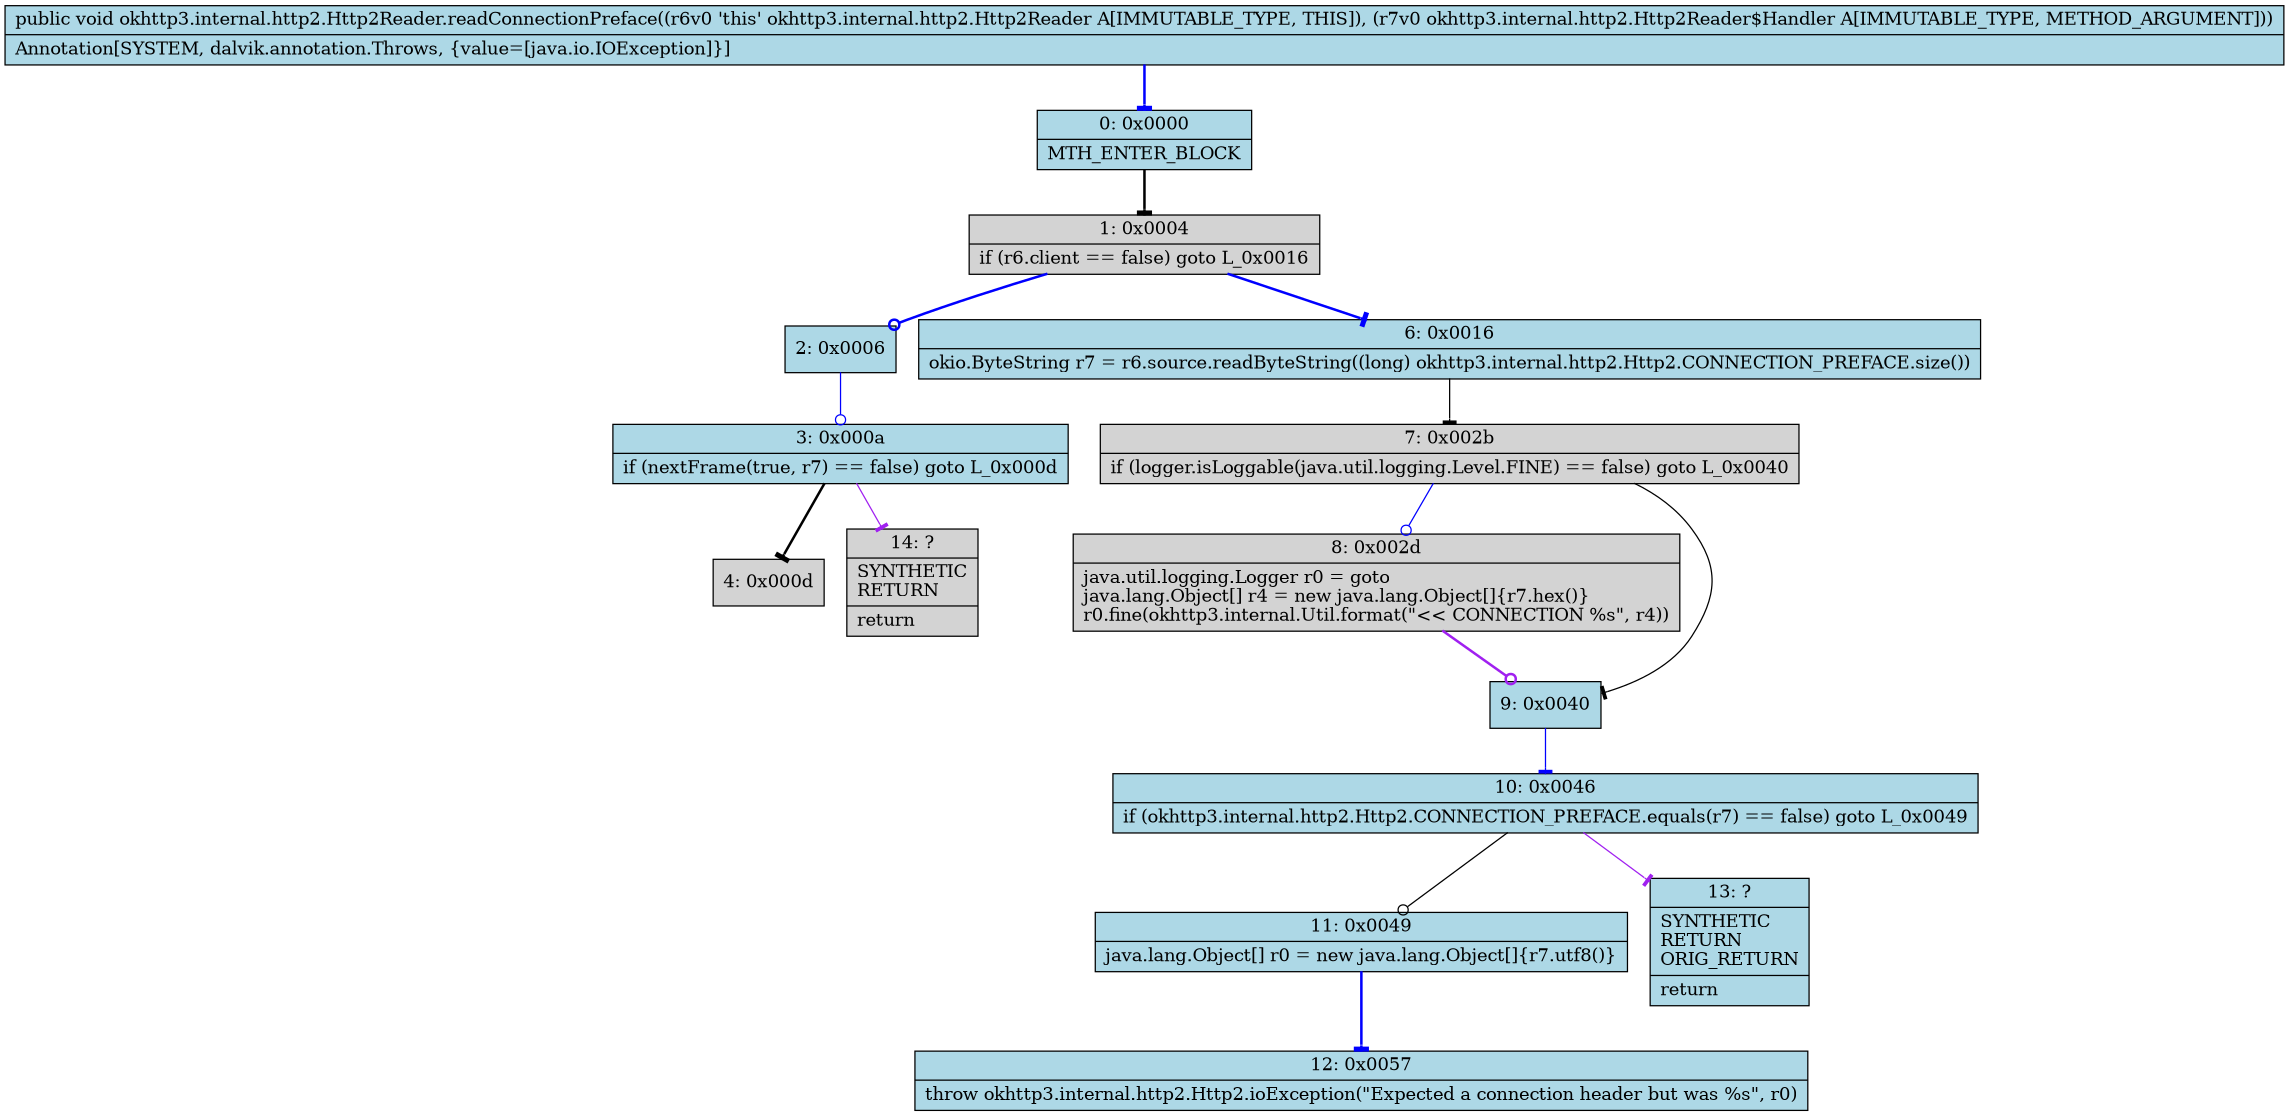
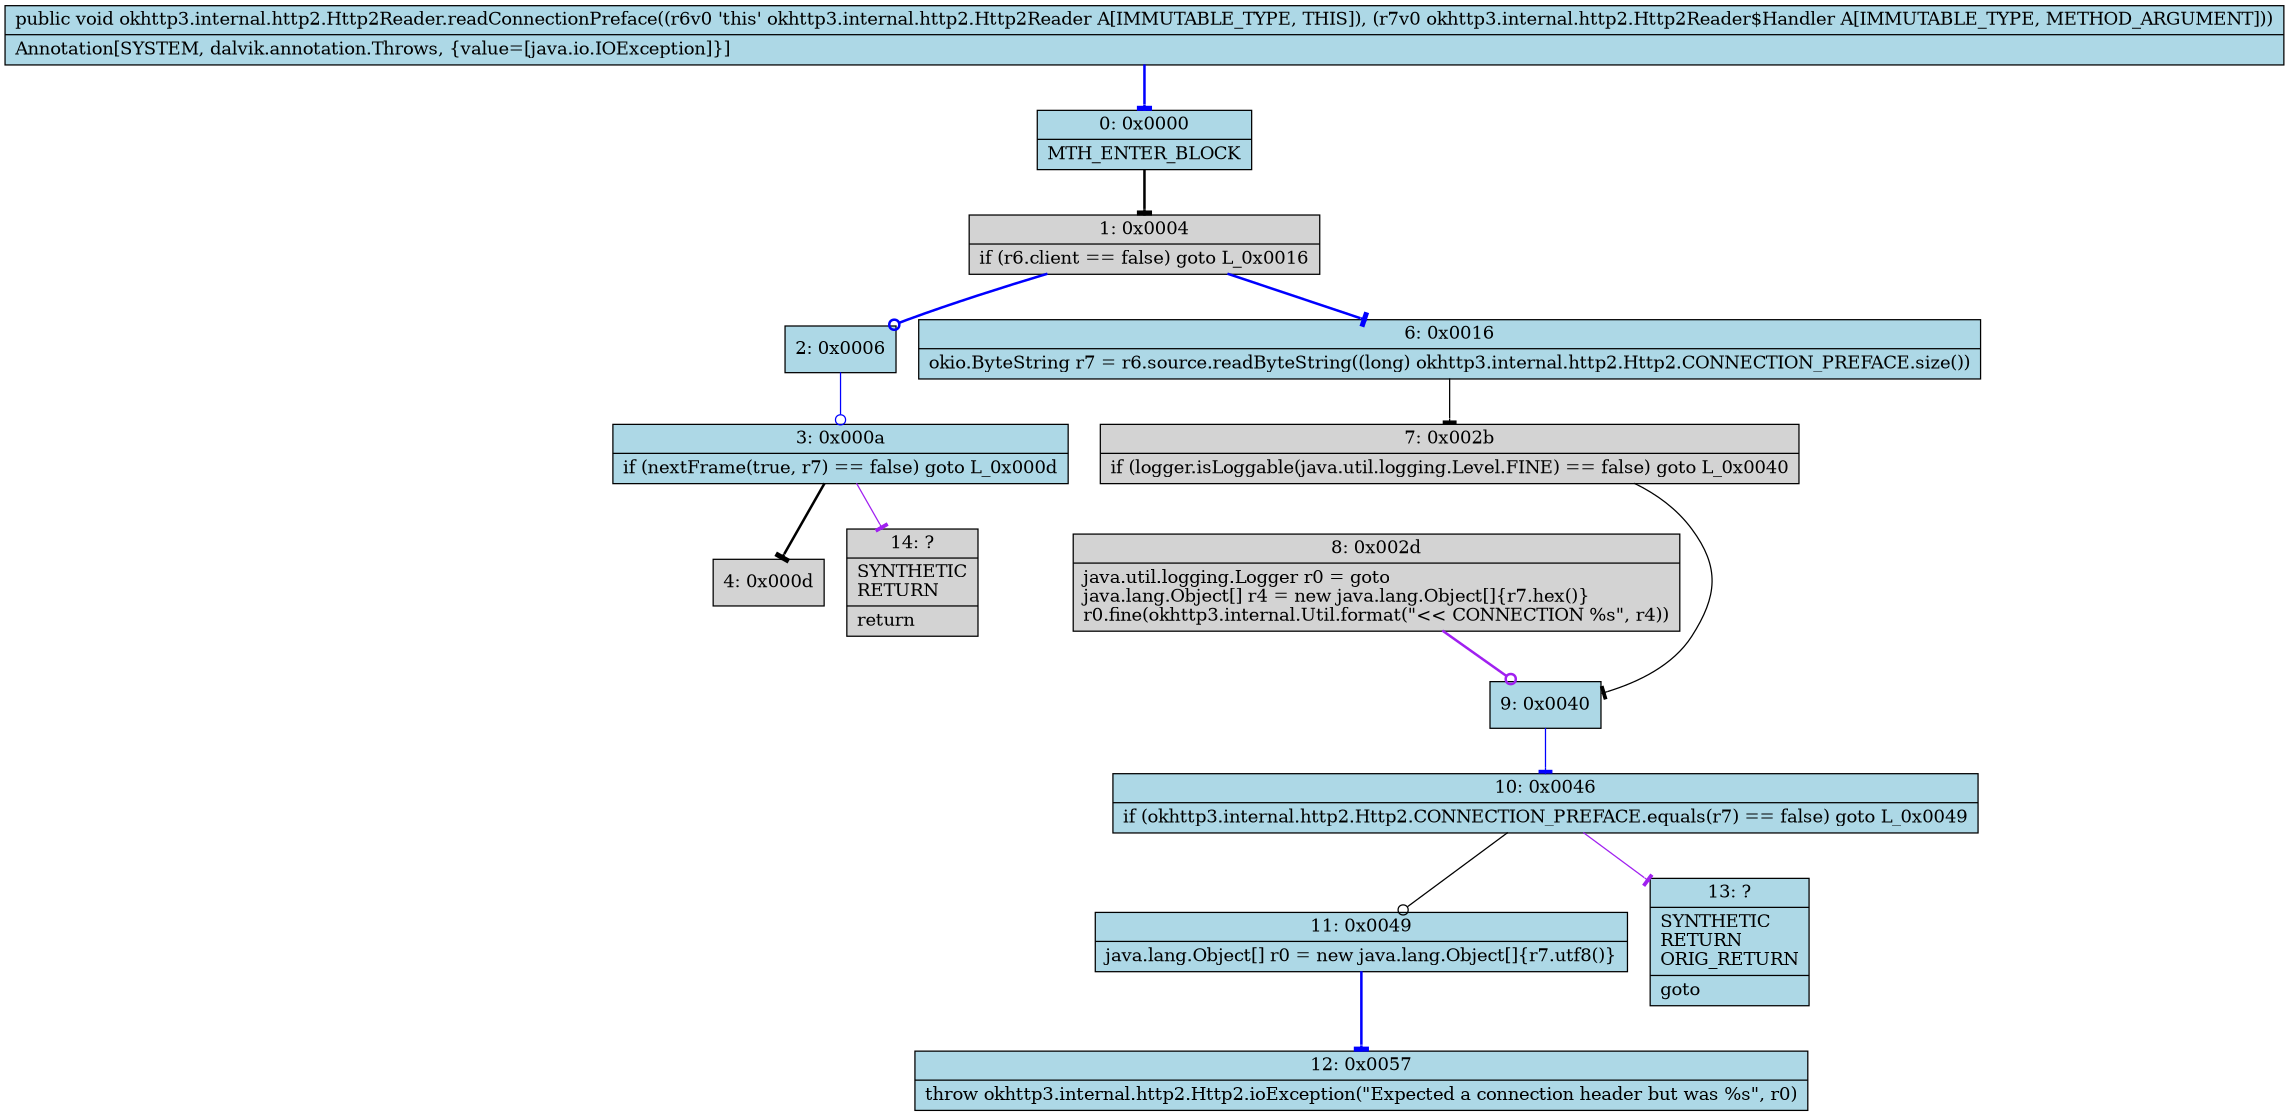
edge "7: 0x002b" -> "8: 0x002d": removed
node "13: ?": text "return" -> "goto"
